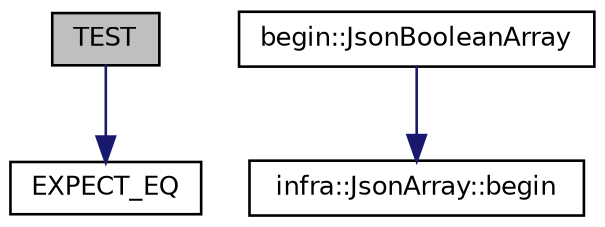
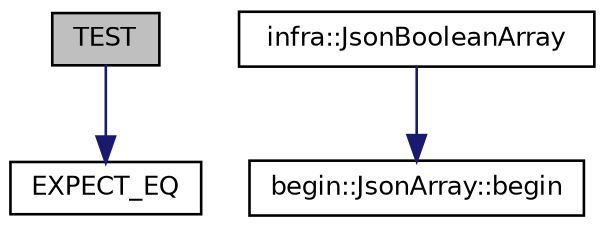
node "begin::JsonBooleanArray": label "begin::JsonBooleanArray" -> "infra::JsonBooleanArray"
node "infra::JsonArray::begin": label "infra::JsonArray::begin" -> "begin::JsonArray::begin"
